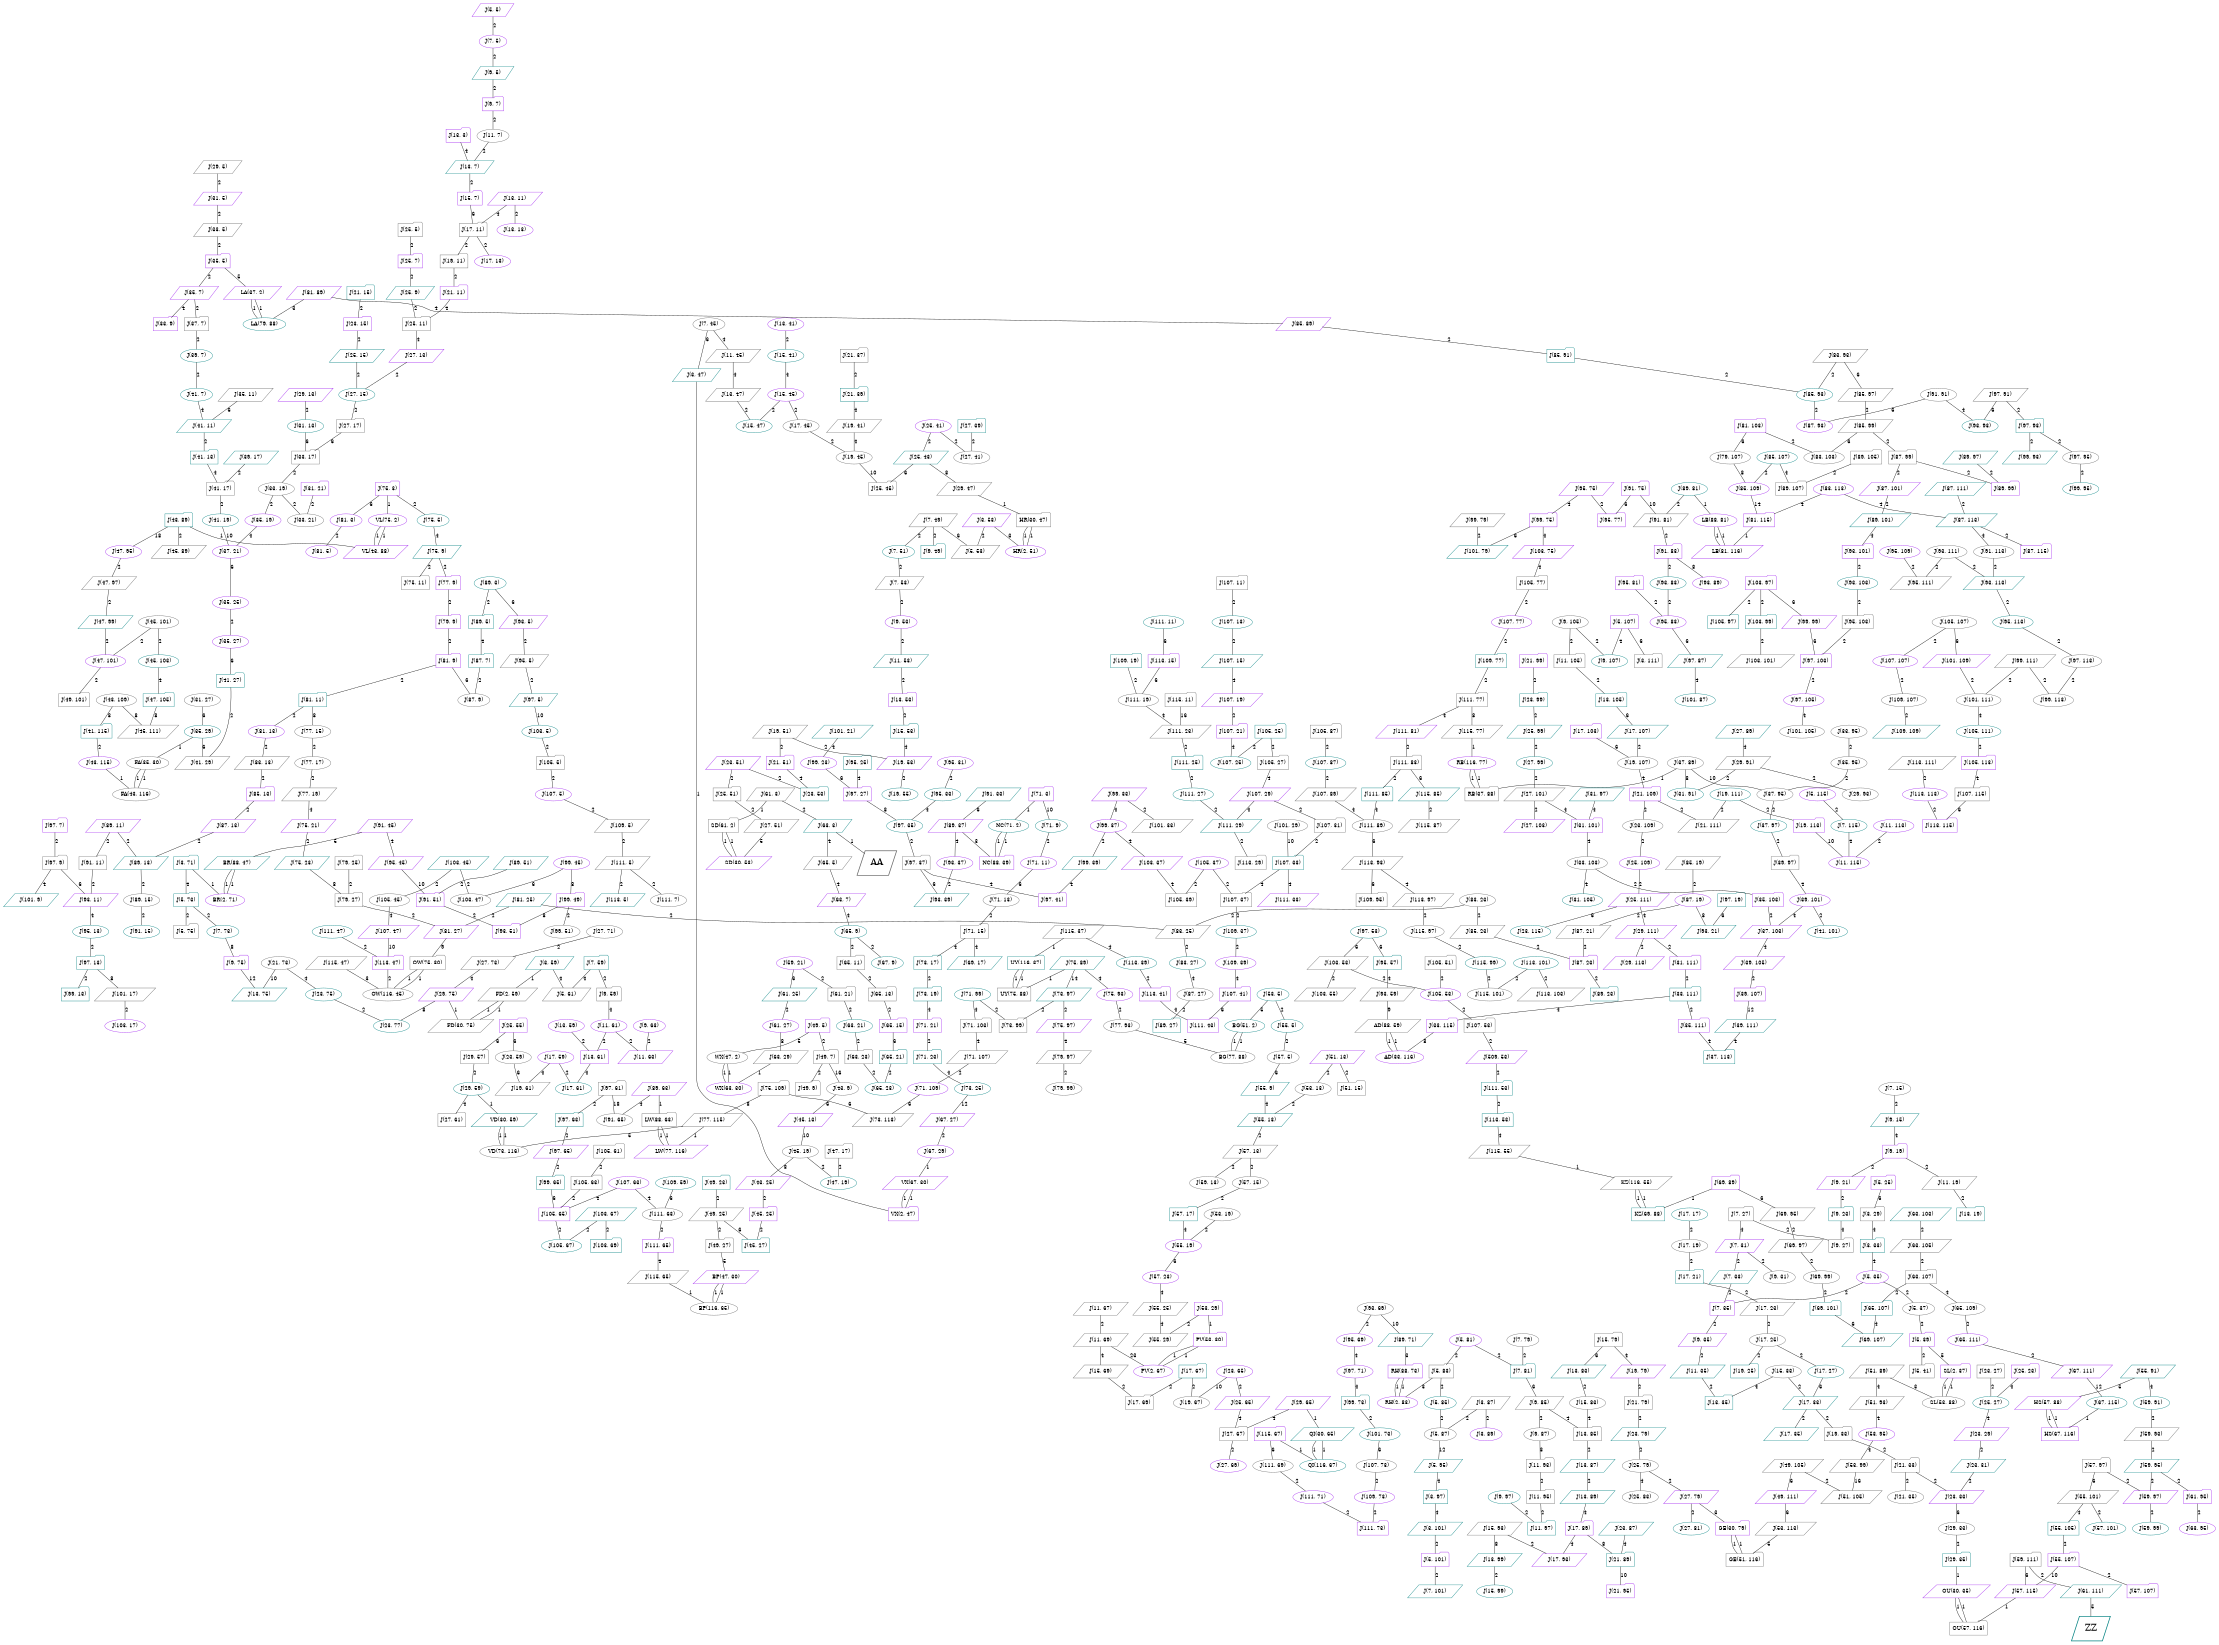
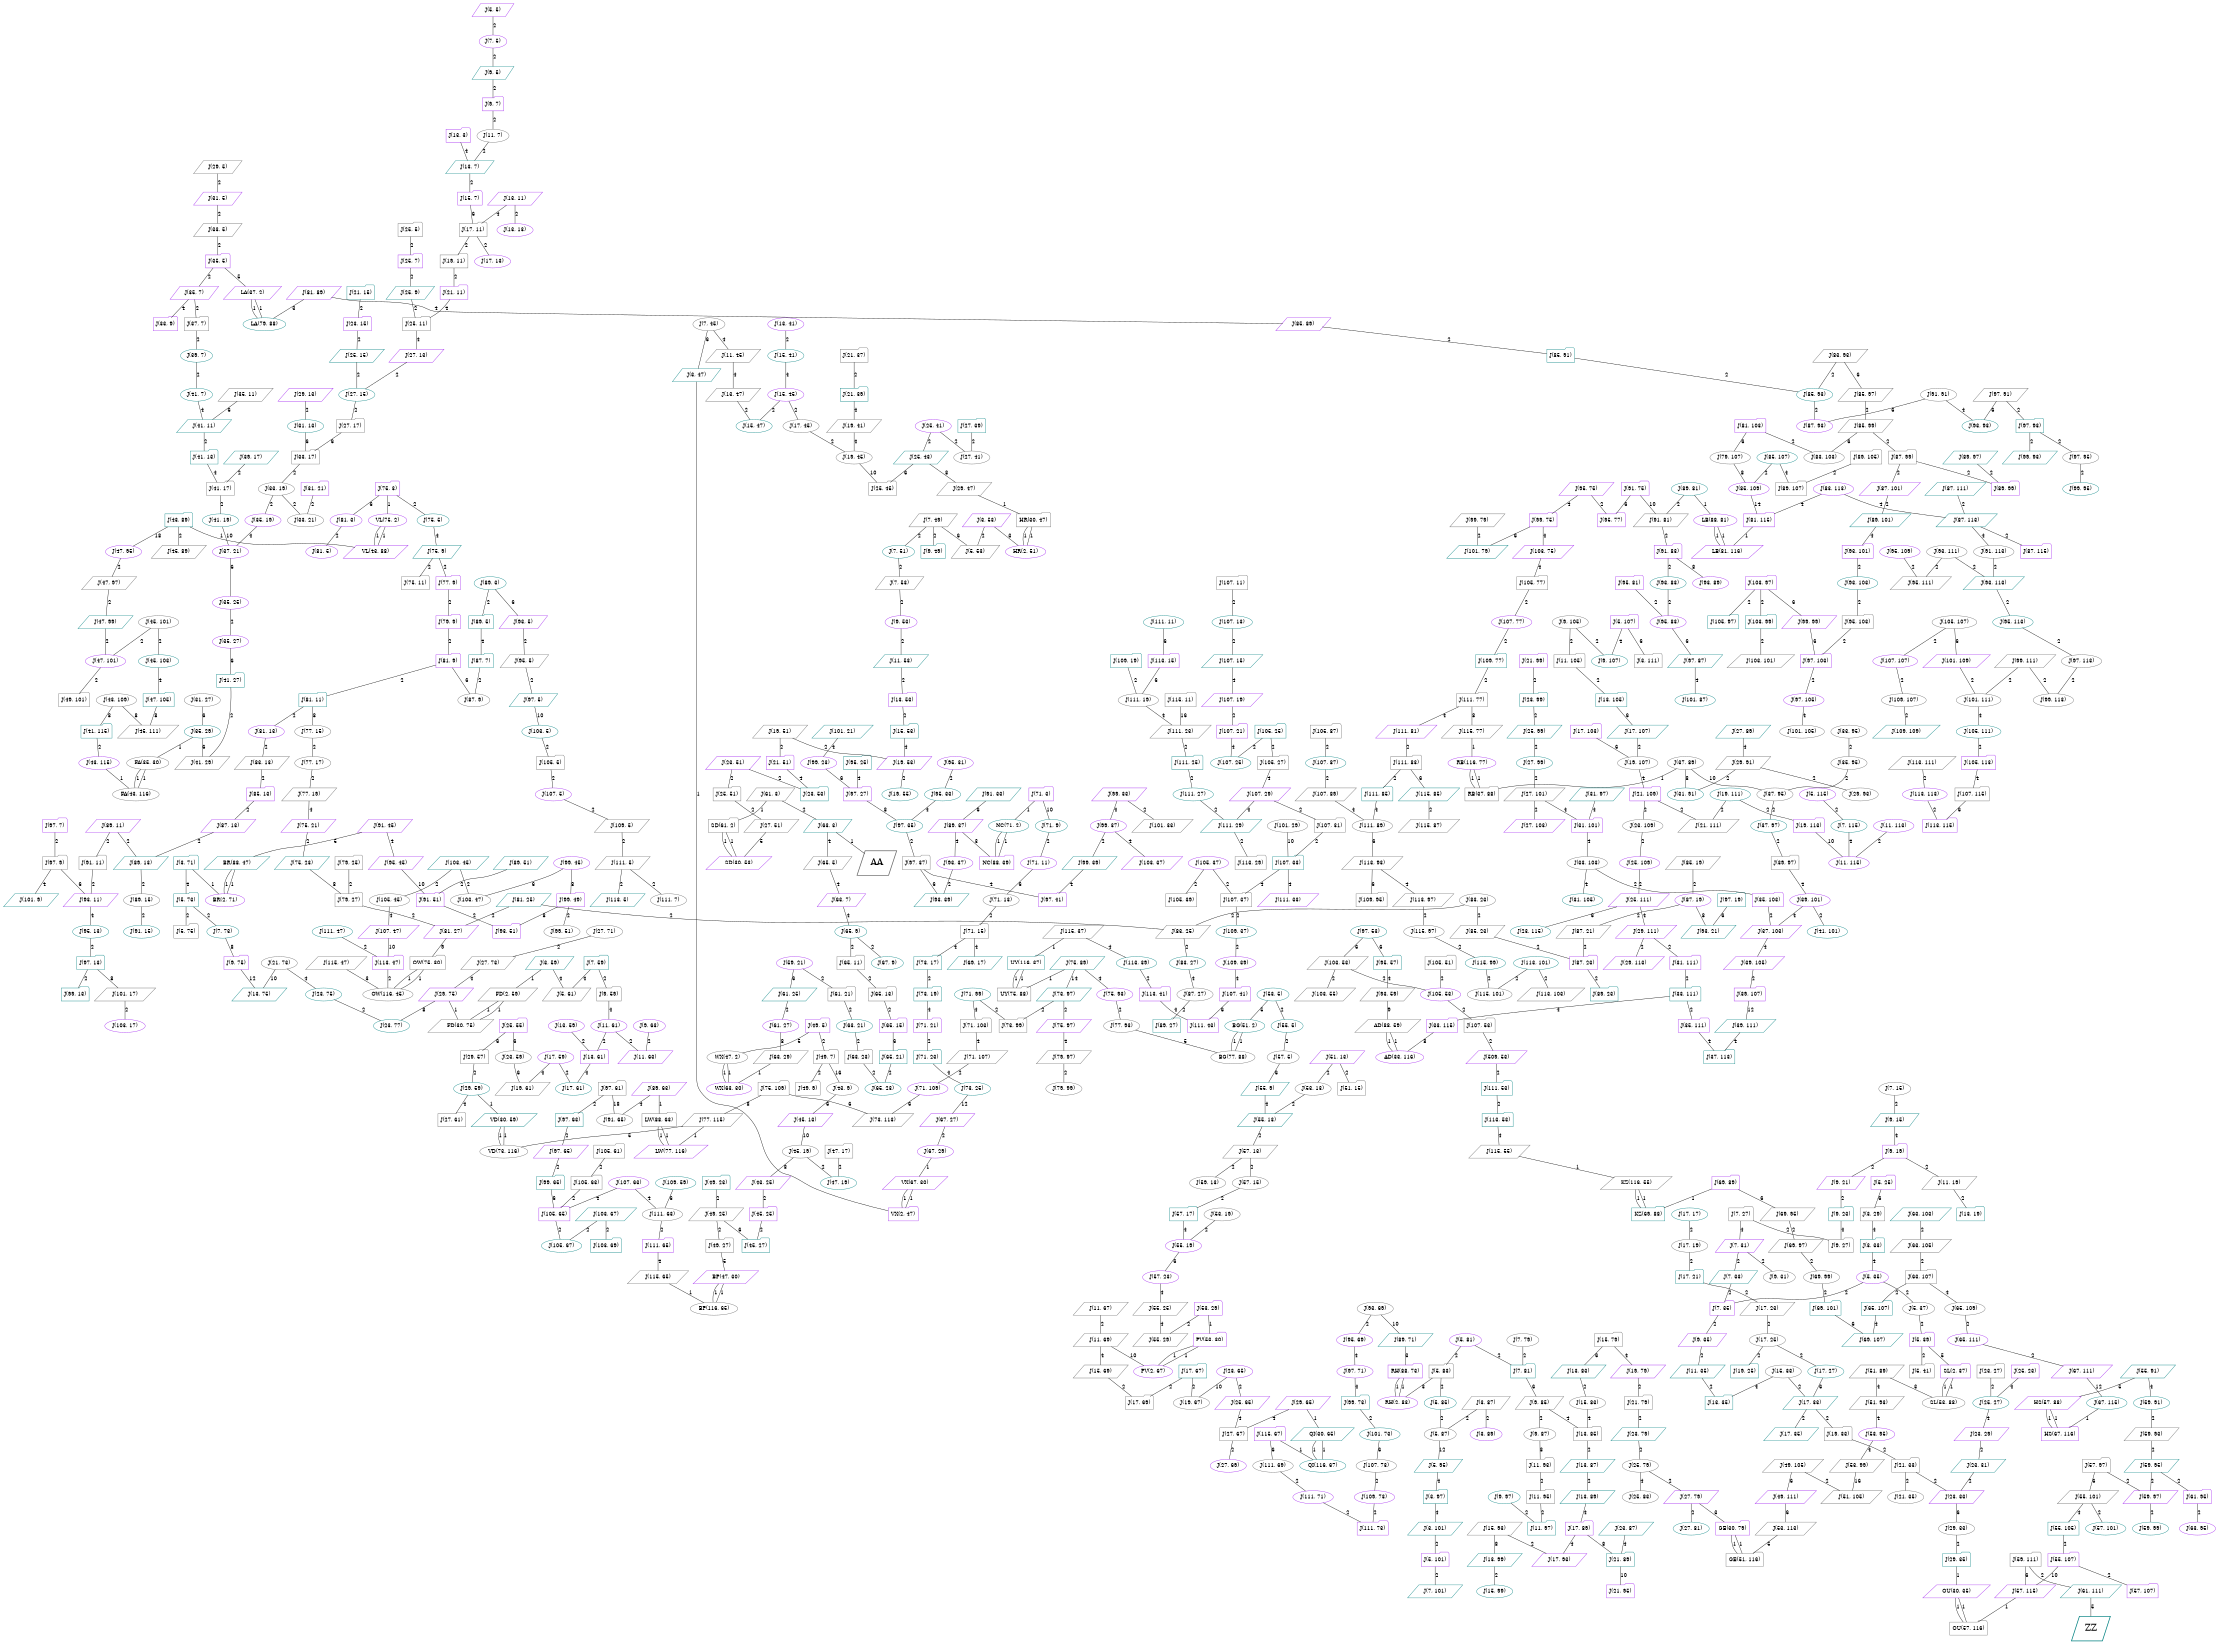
edge "J(103, 37)" -- "J(105, 39)": removed, label "4"
edge "J(11, 69)" -- "PV(2, 67)": label "23" -> "10"
